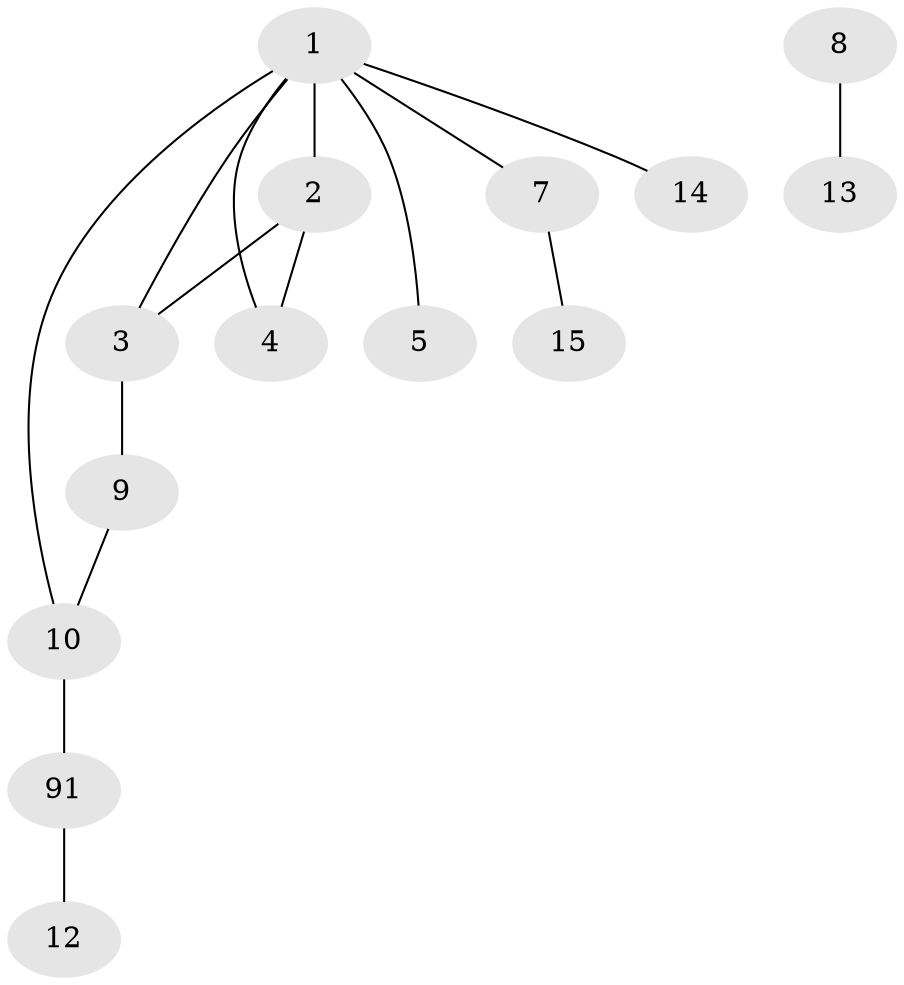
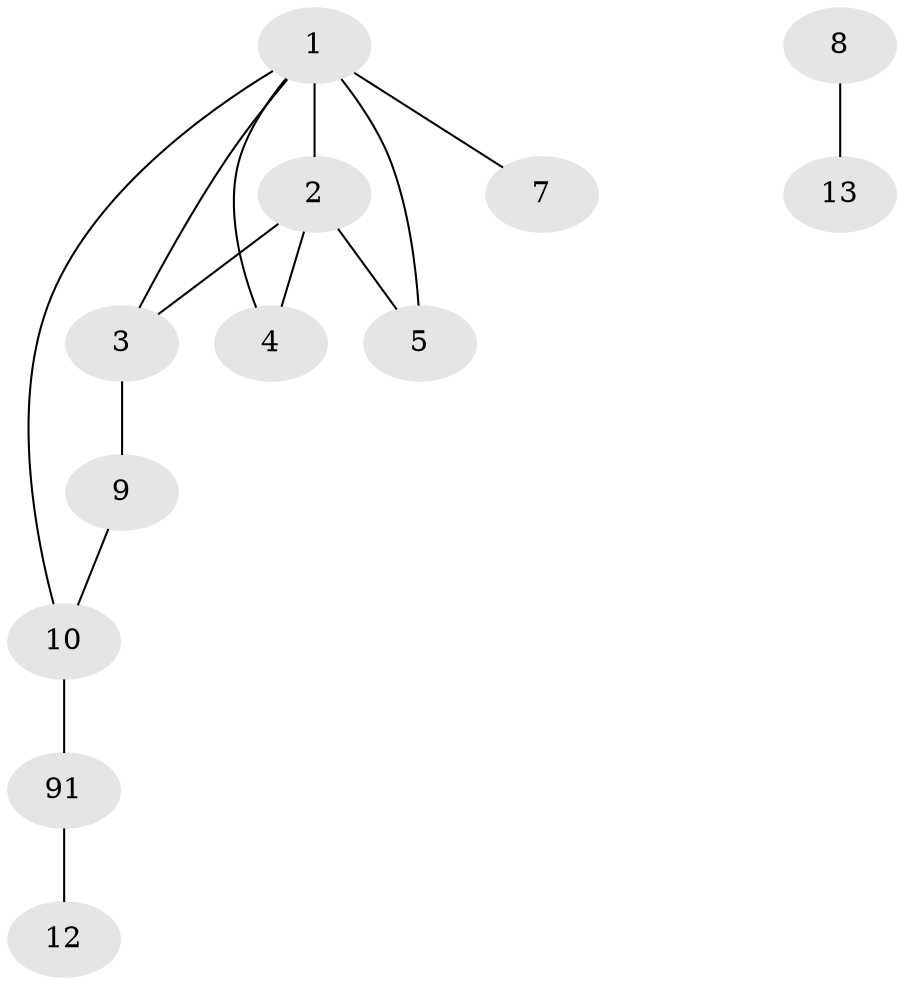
node "14": removed
edge "2" -- "5": added
node "15": removed
